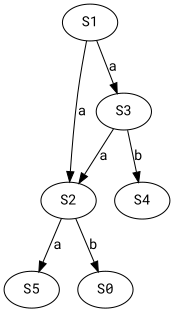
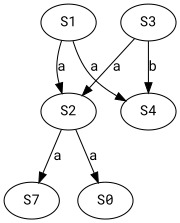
edge "S1" -> "S3": now "S1" -> "S4"
edge "S2" -> "S0": label "b" -> "a"
node "S5": label "S5" -> "S7"
